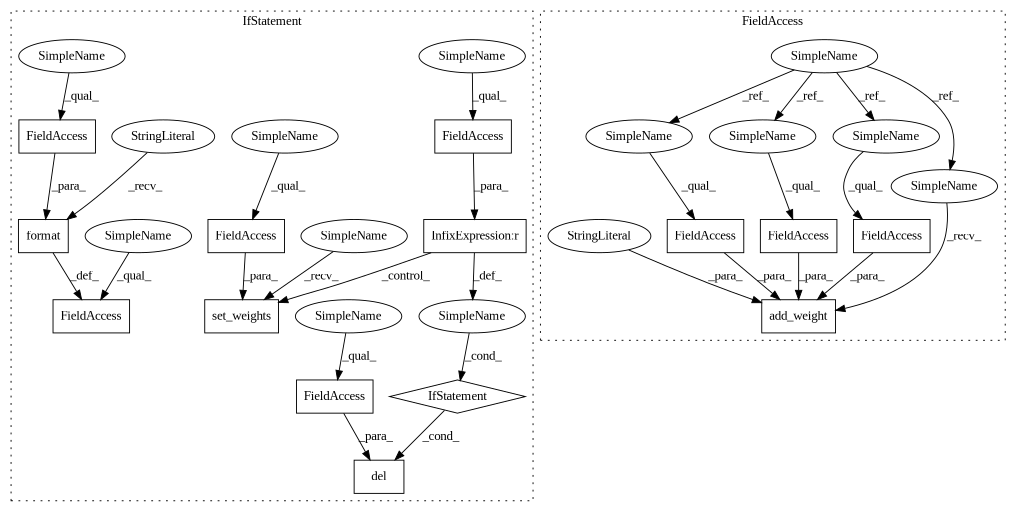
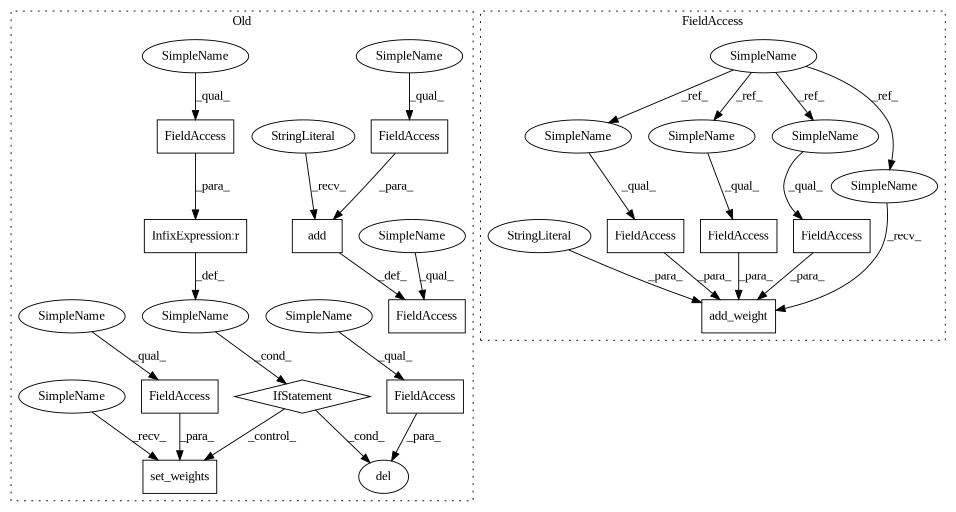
cluster "IfStatement": label "IfStatement" -> "Old"
node "format": label "format" -> "add"
edge "InfixExpression:r" -> "set_weights": now "IfStatement" -> "set_weights"
node "del": shape box -> ellipse
